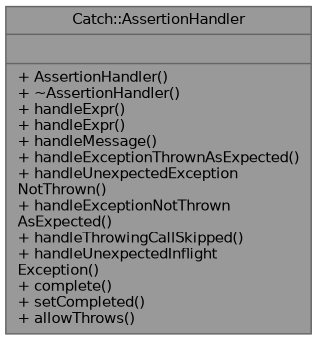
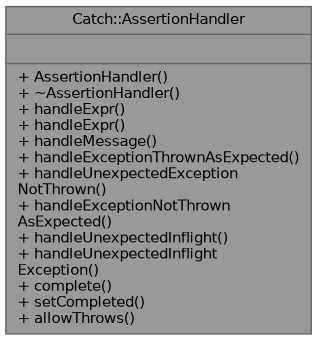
node "Catch::AssertionHandler": text "+ handleThrowingCallSkipped()" -> "+ handleUnexpectedInflight()"
